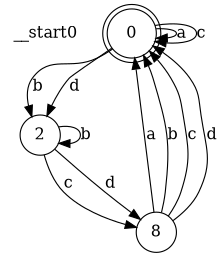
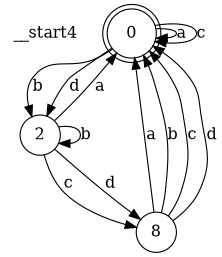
node "__start0": label "__start0" -> "__start4"
edge "2" -> "0": added, label "a"
